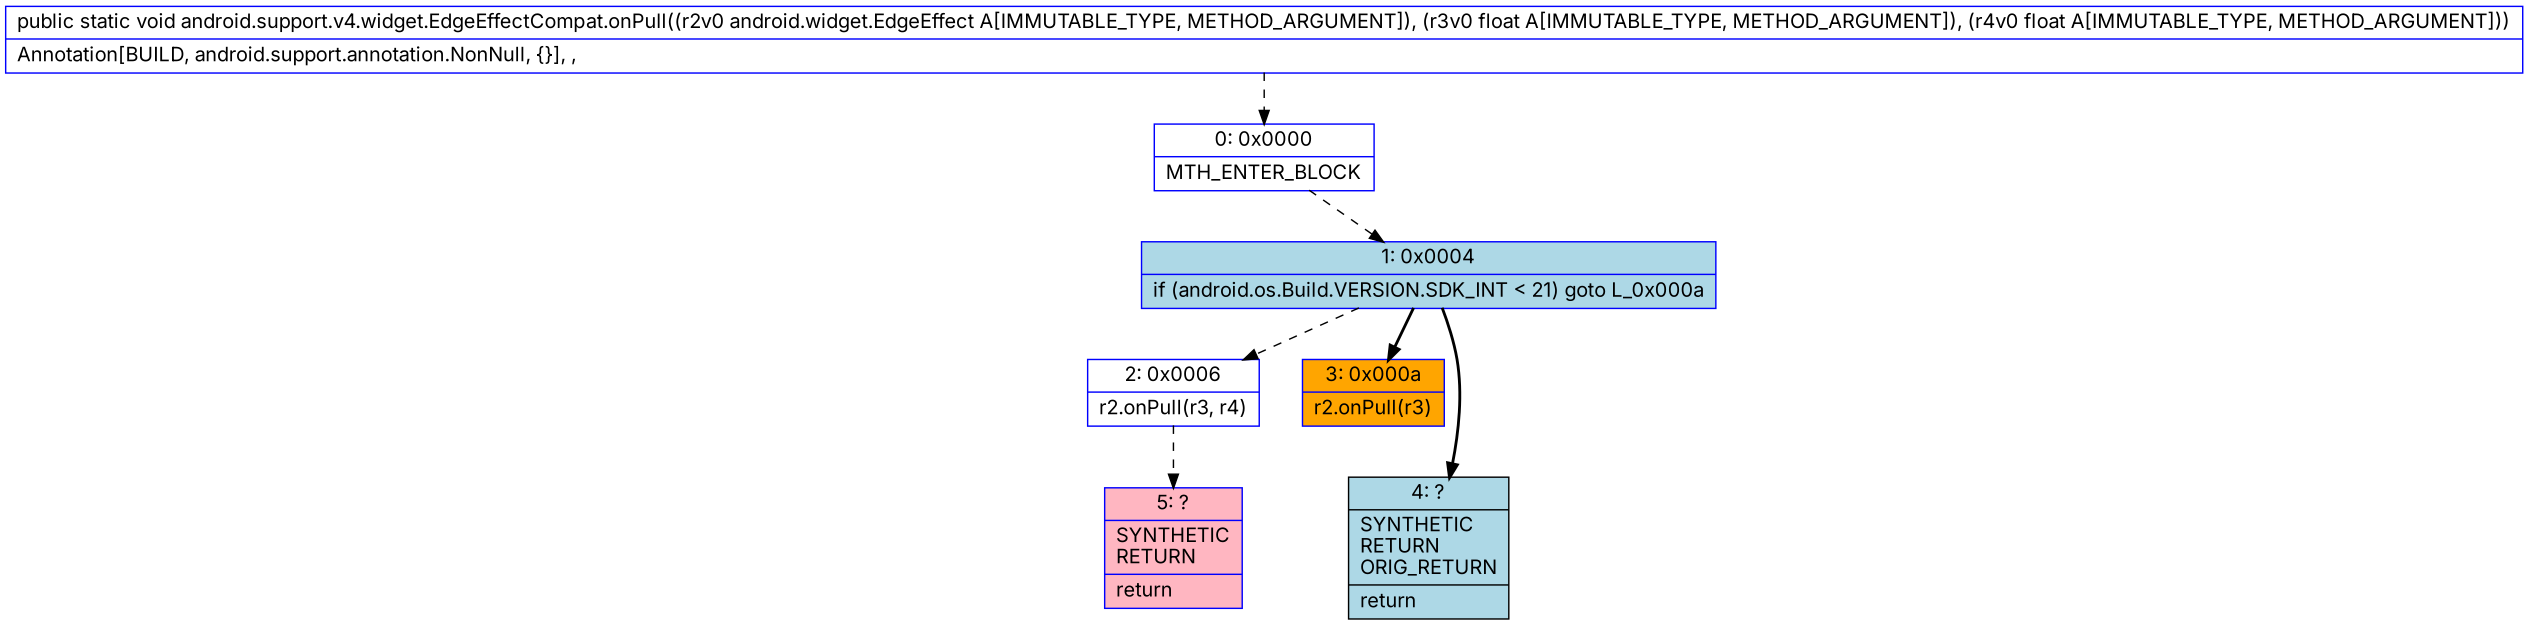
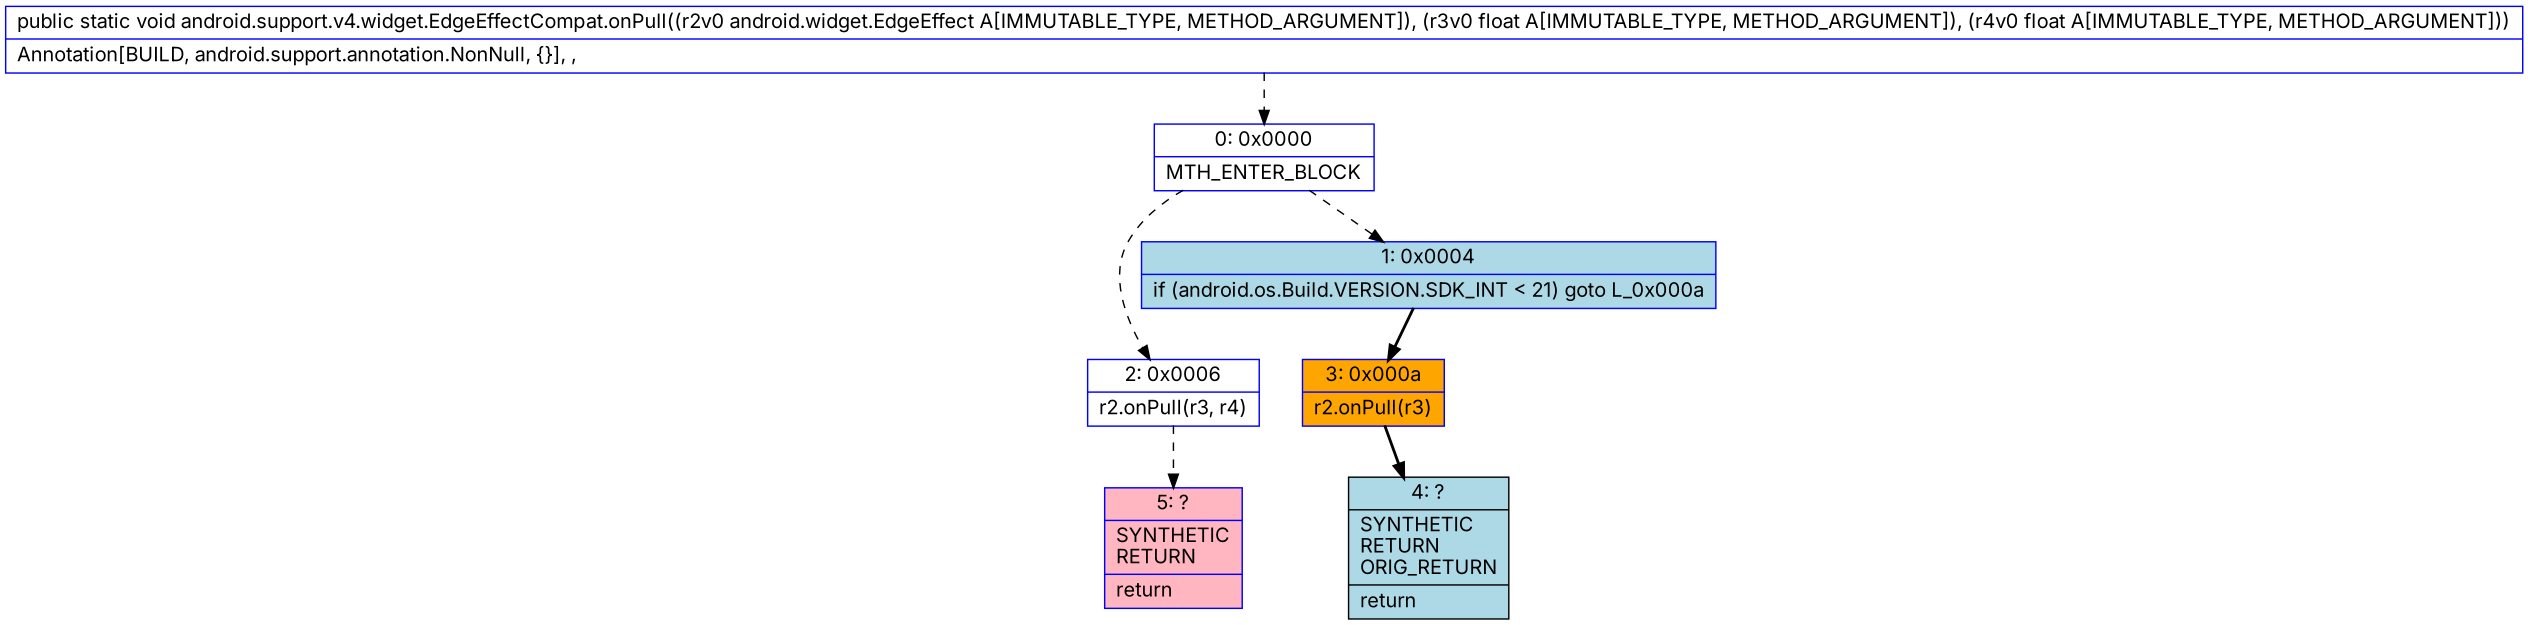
edge "1: 0x0004" -> "2: 0x0006": now "0: 0x0000" -> "2: 0x0006"
edge "1: 0x0004" -> "4: ?": now "3: 0x000a" -> "4: ?"
